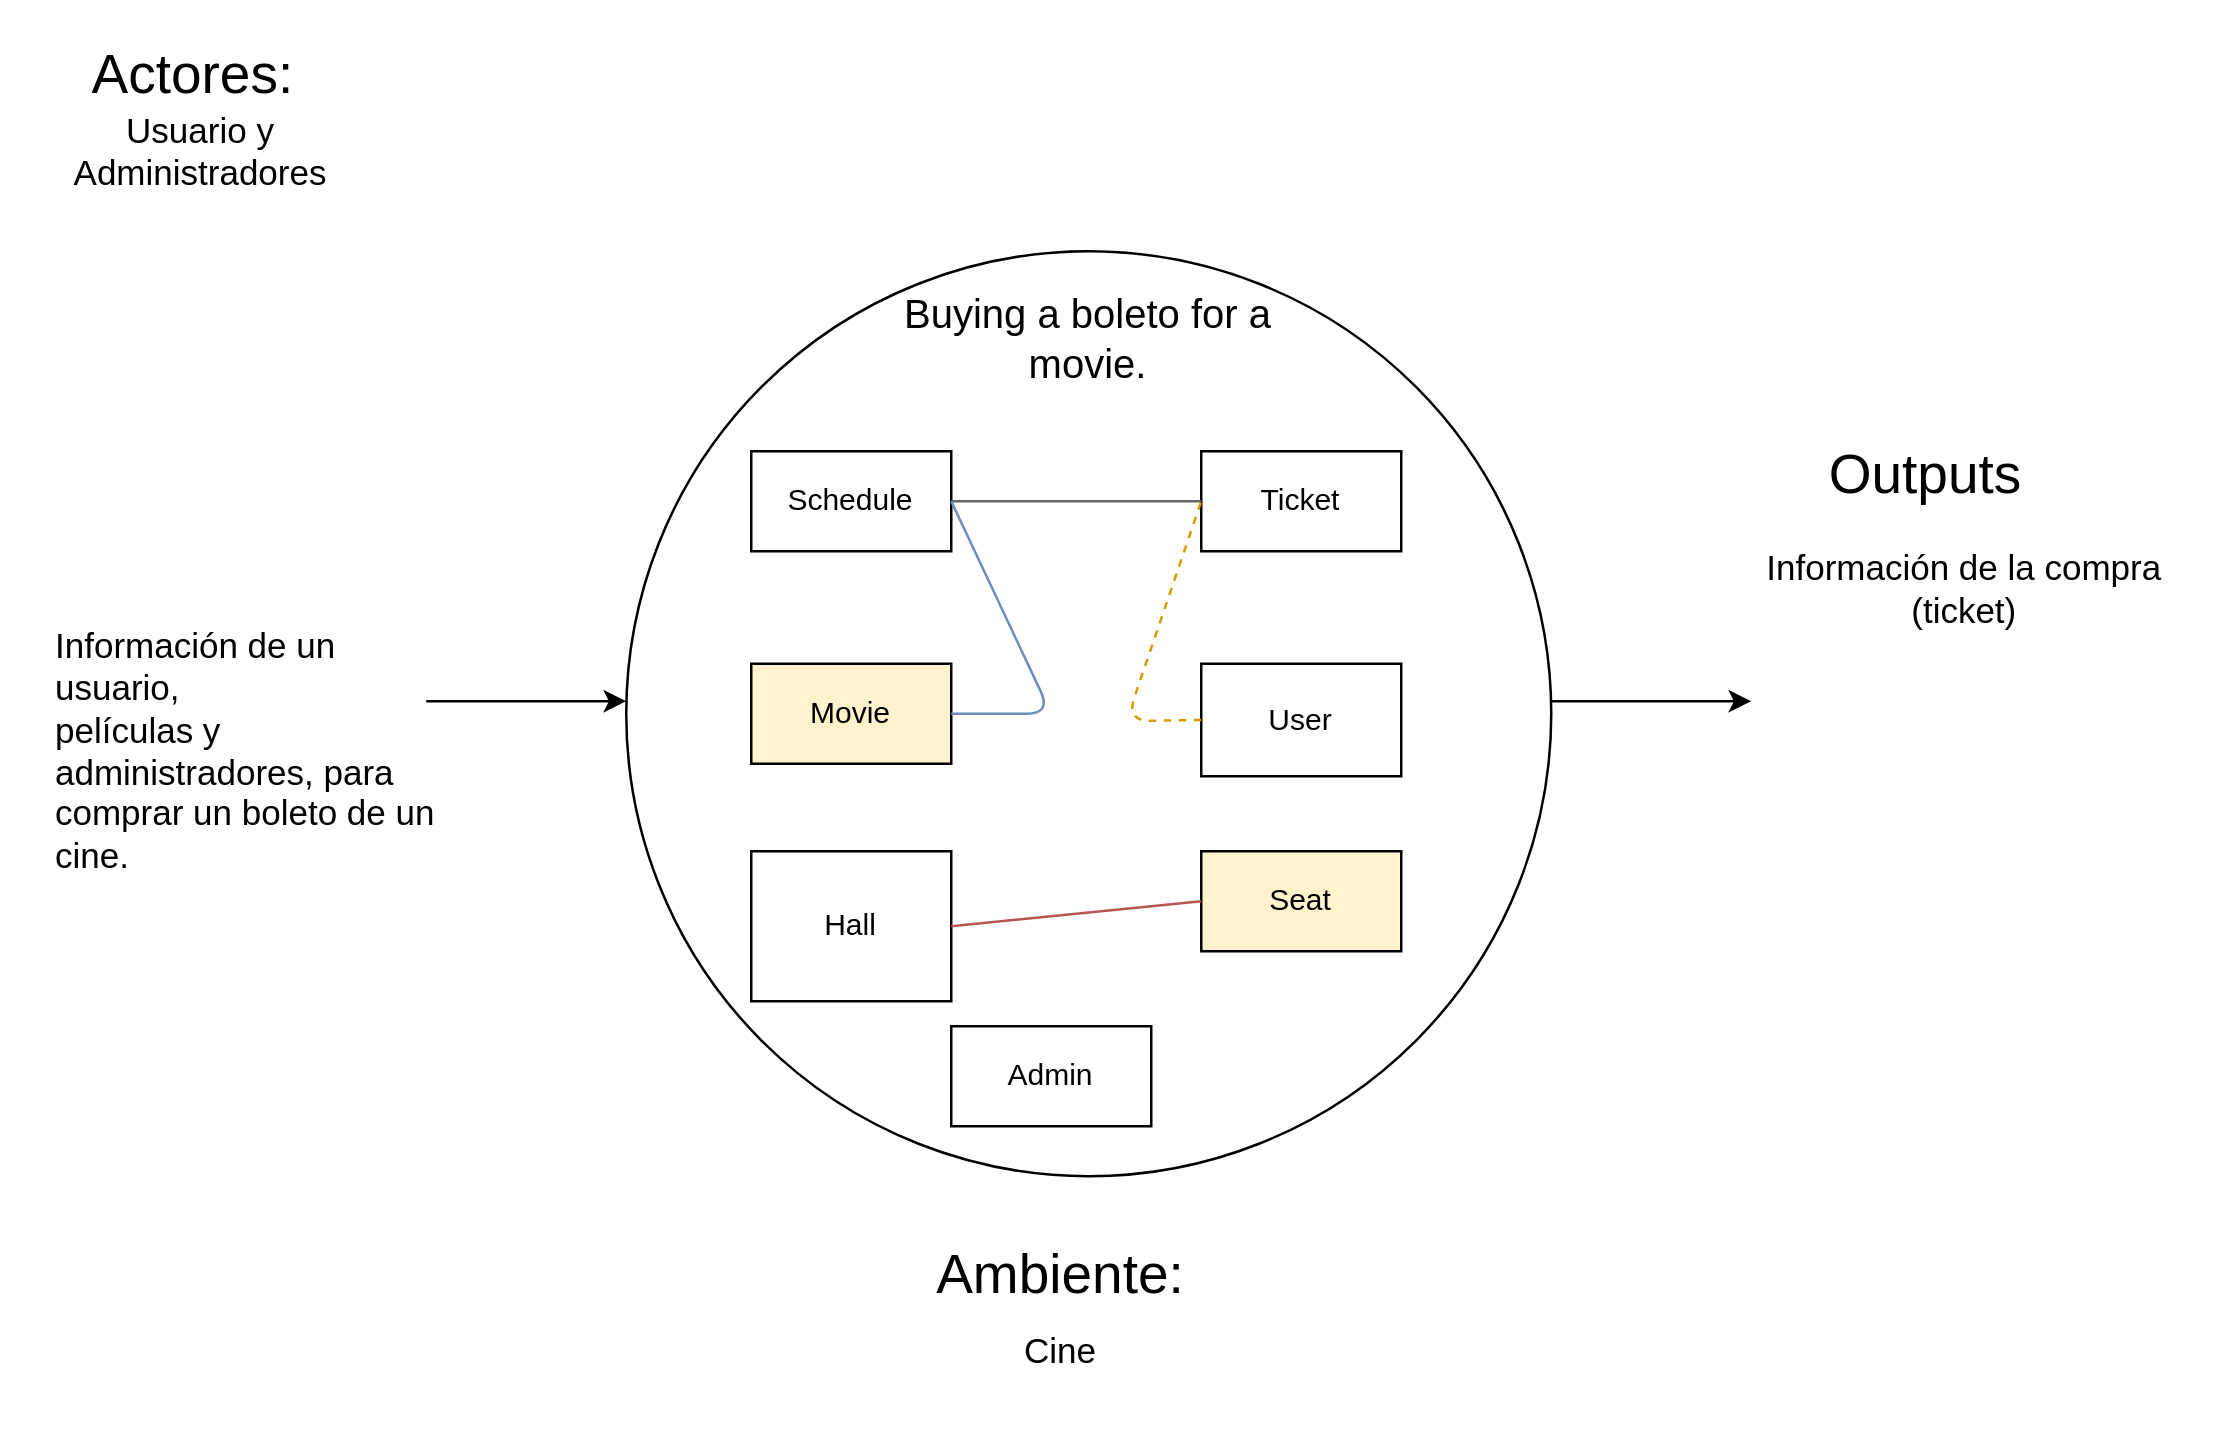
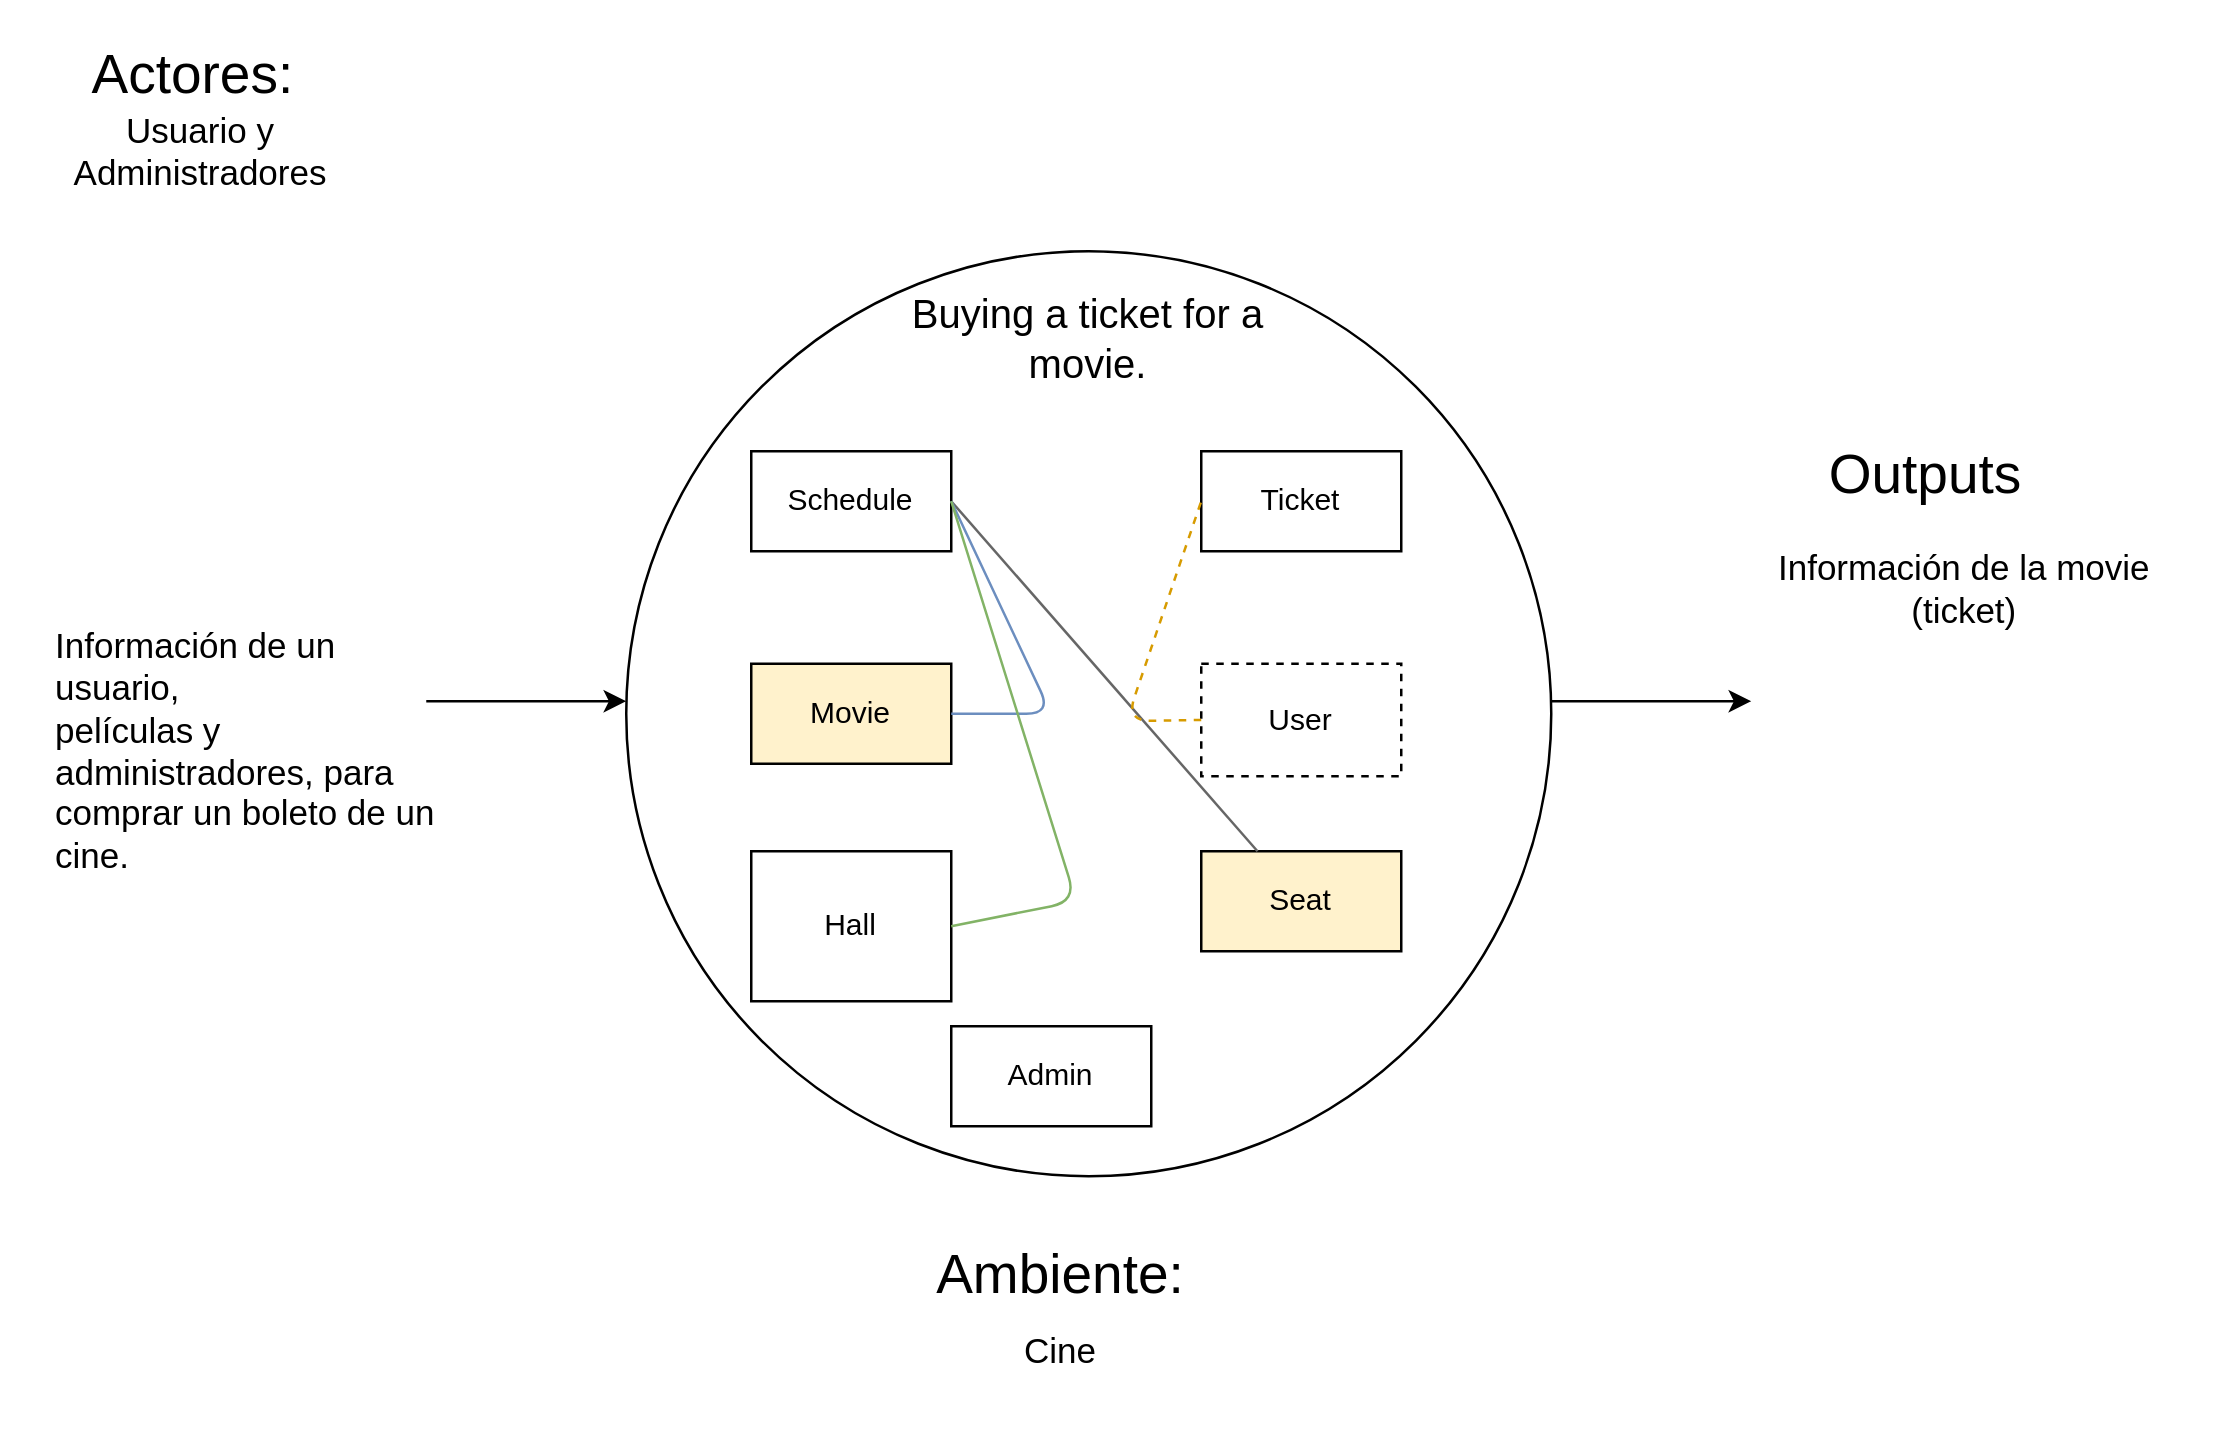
node "Buying a boleto for a movie.": label "Buying a boleto for a movie." -> "Buying a ticket for a movie."
edge "Schedule" -- "Ticket": now "Schedule" -- "Seat"
node "Información de la compra (ticket)": label "Información de la compra (ticket)" -> "Información de la movie (ticket)"
node "User": style solid -> dashed
edge "Schedule" -- "Hall": added
edge "Seat" -- "Hall": removed
